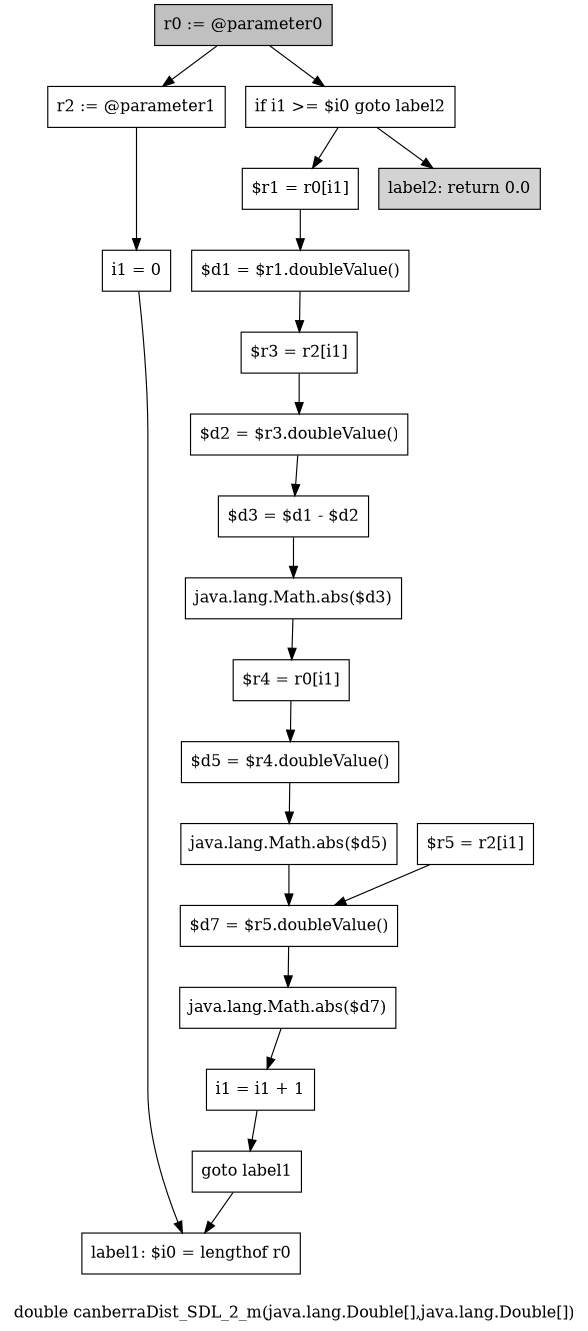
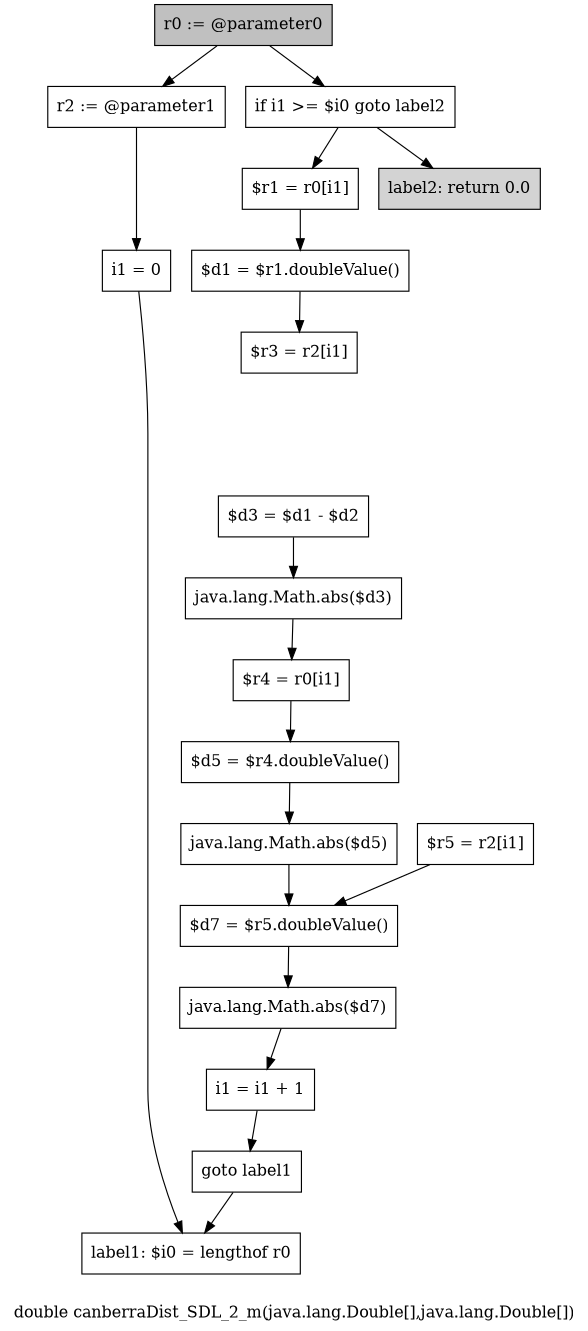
node "$d2 = $r3.doubleValue()": removed
